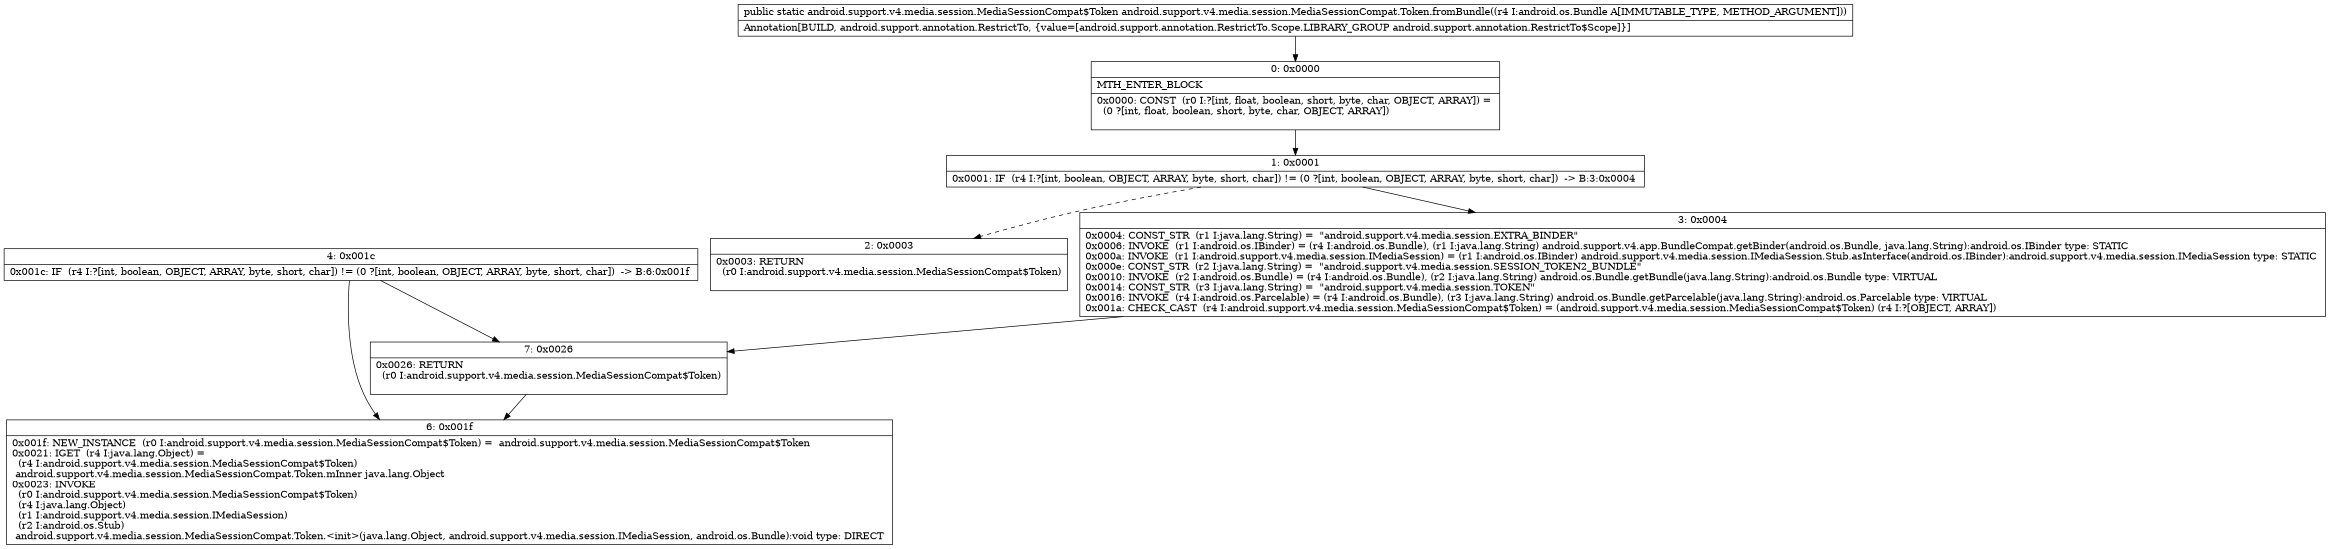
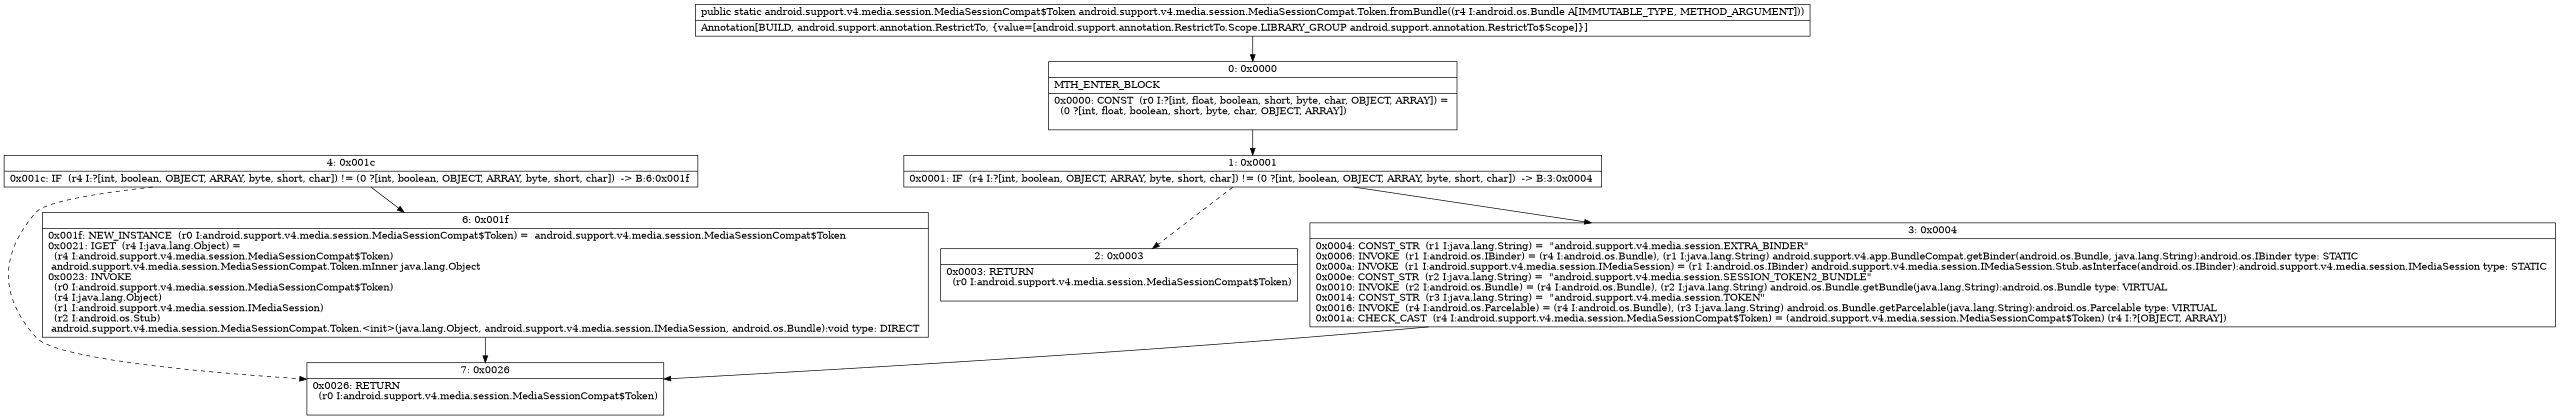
edge "4: 0x001c" -> "7: 0x0026": style solid -> dashed
edge "7: 0x0026" -> "6: 0x001f": reversed
